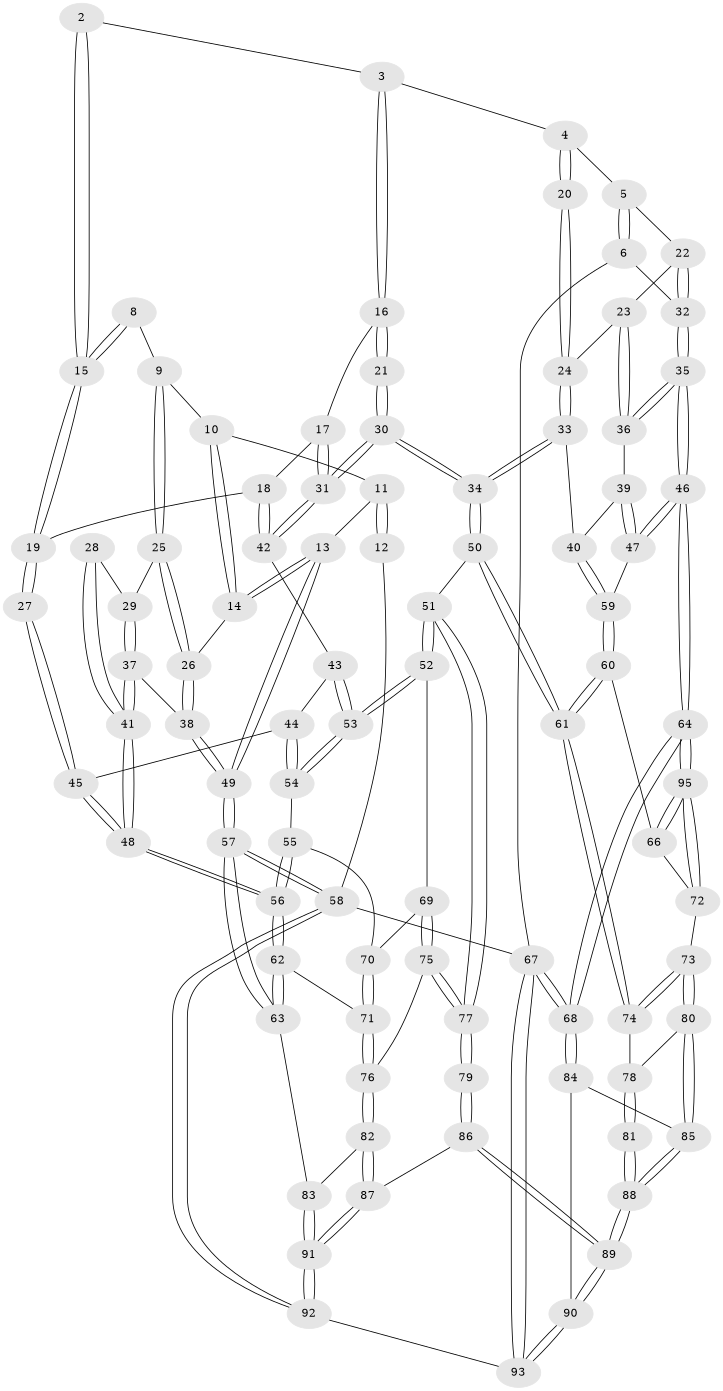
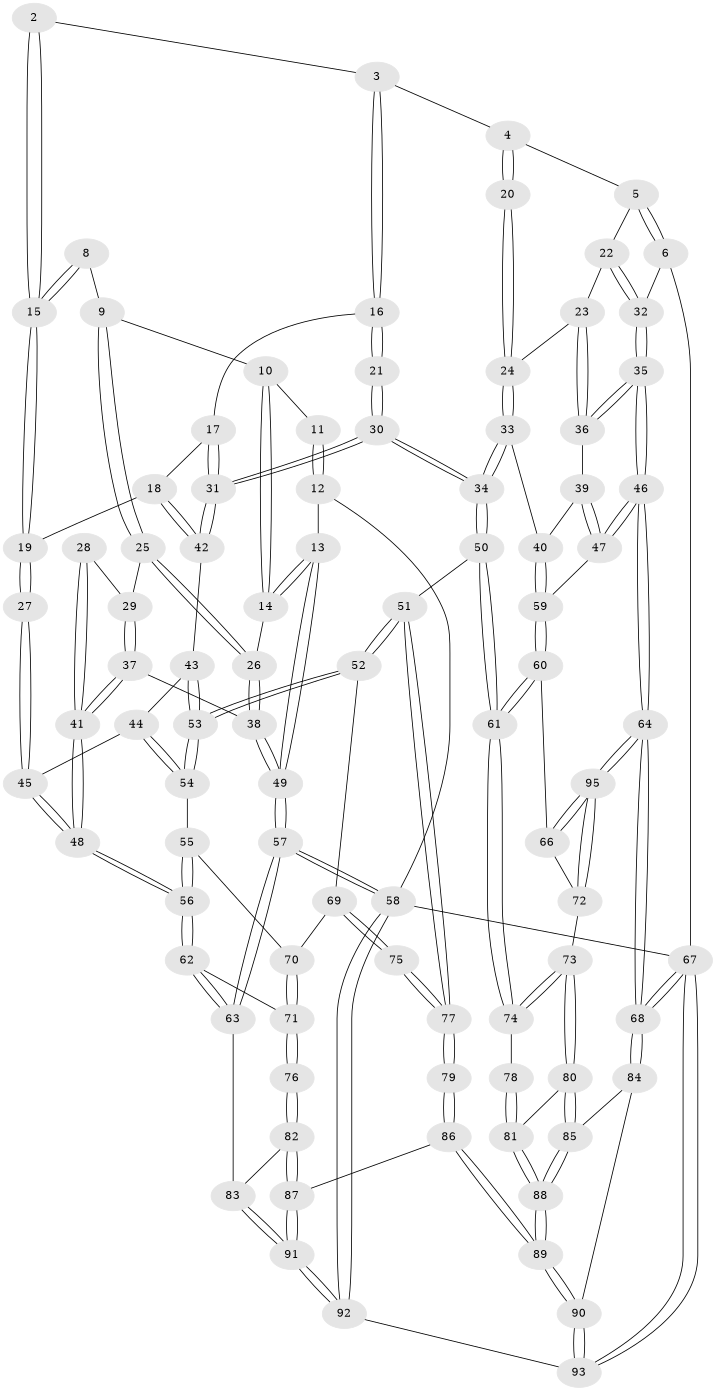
edge "11" -- "13": now "12" -- "13"
edge "75" -- "76": removed
edge "80" -- "78": now "80" -- "81"
